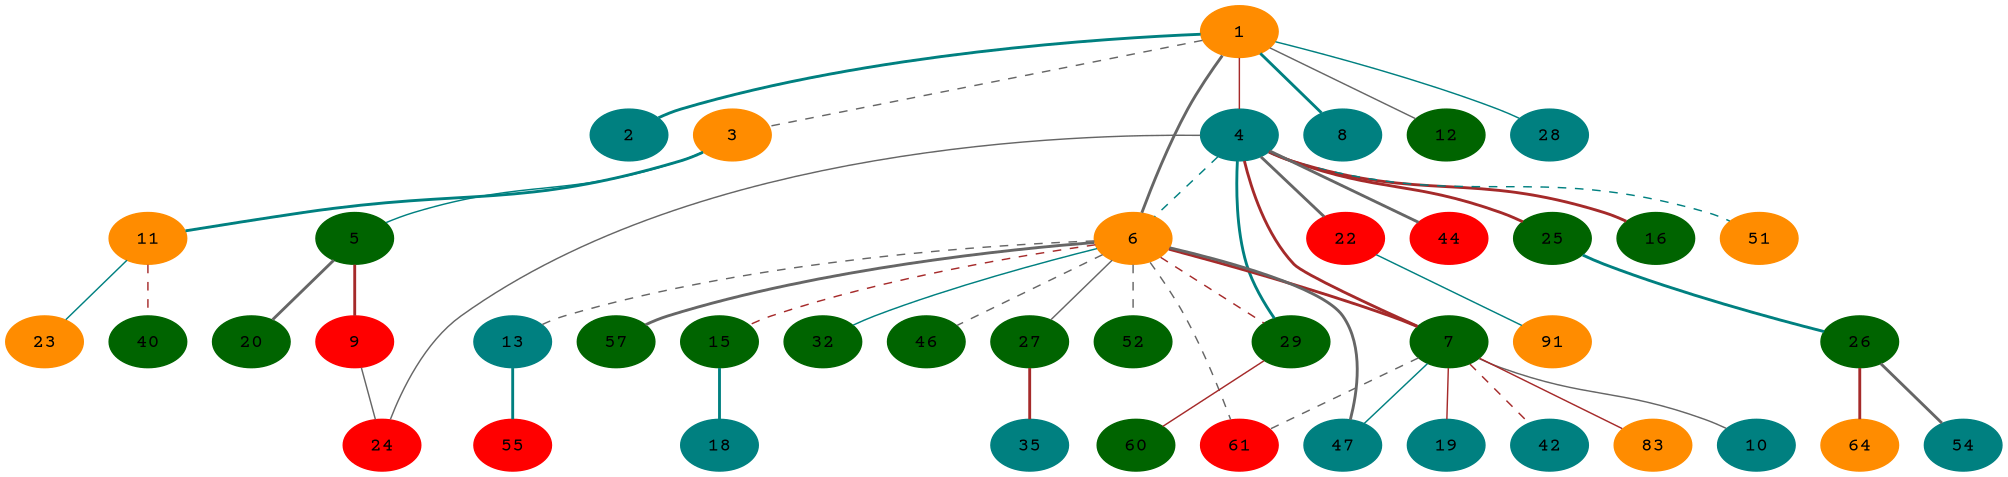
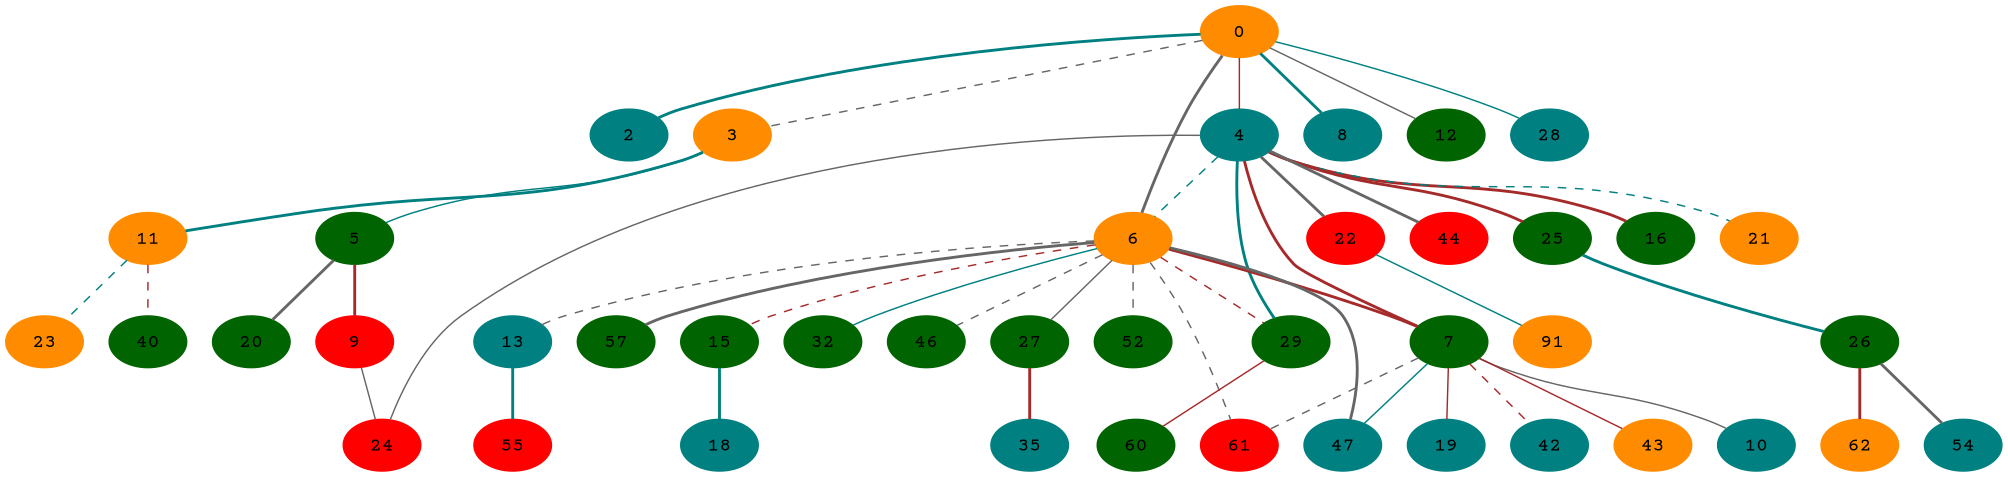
node "1": label "1" -> "0"
node "51": label "51" -> "21"
edge "11" -- "23": style solid -> dashed
node "83": label "83" -> "43"
node "64": label "64" -> "62"
